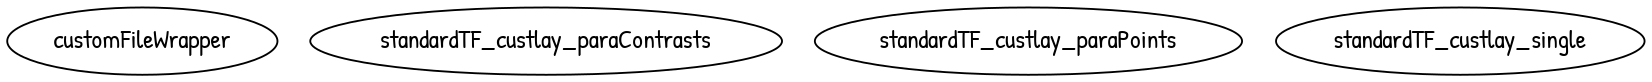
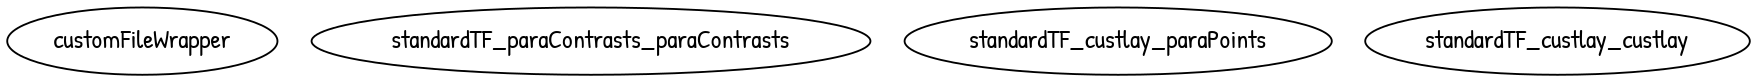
node "standardTF_custlay_paraContrasts": label "standardTF_custlay_paraContrasts" -> "standardTF_paraContrasts_paraContrasts"
node "standardTF_custlay_single": label "standardTF_custlay_single" -> "standardTF_custlay_custlay"
